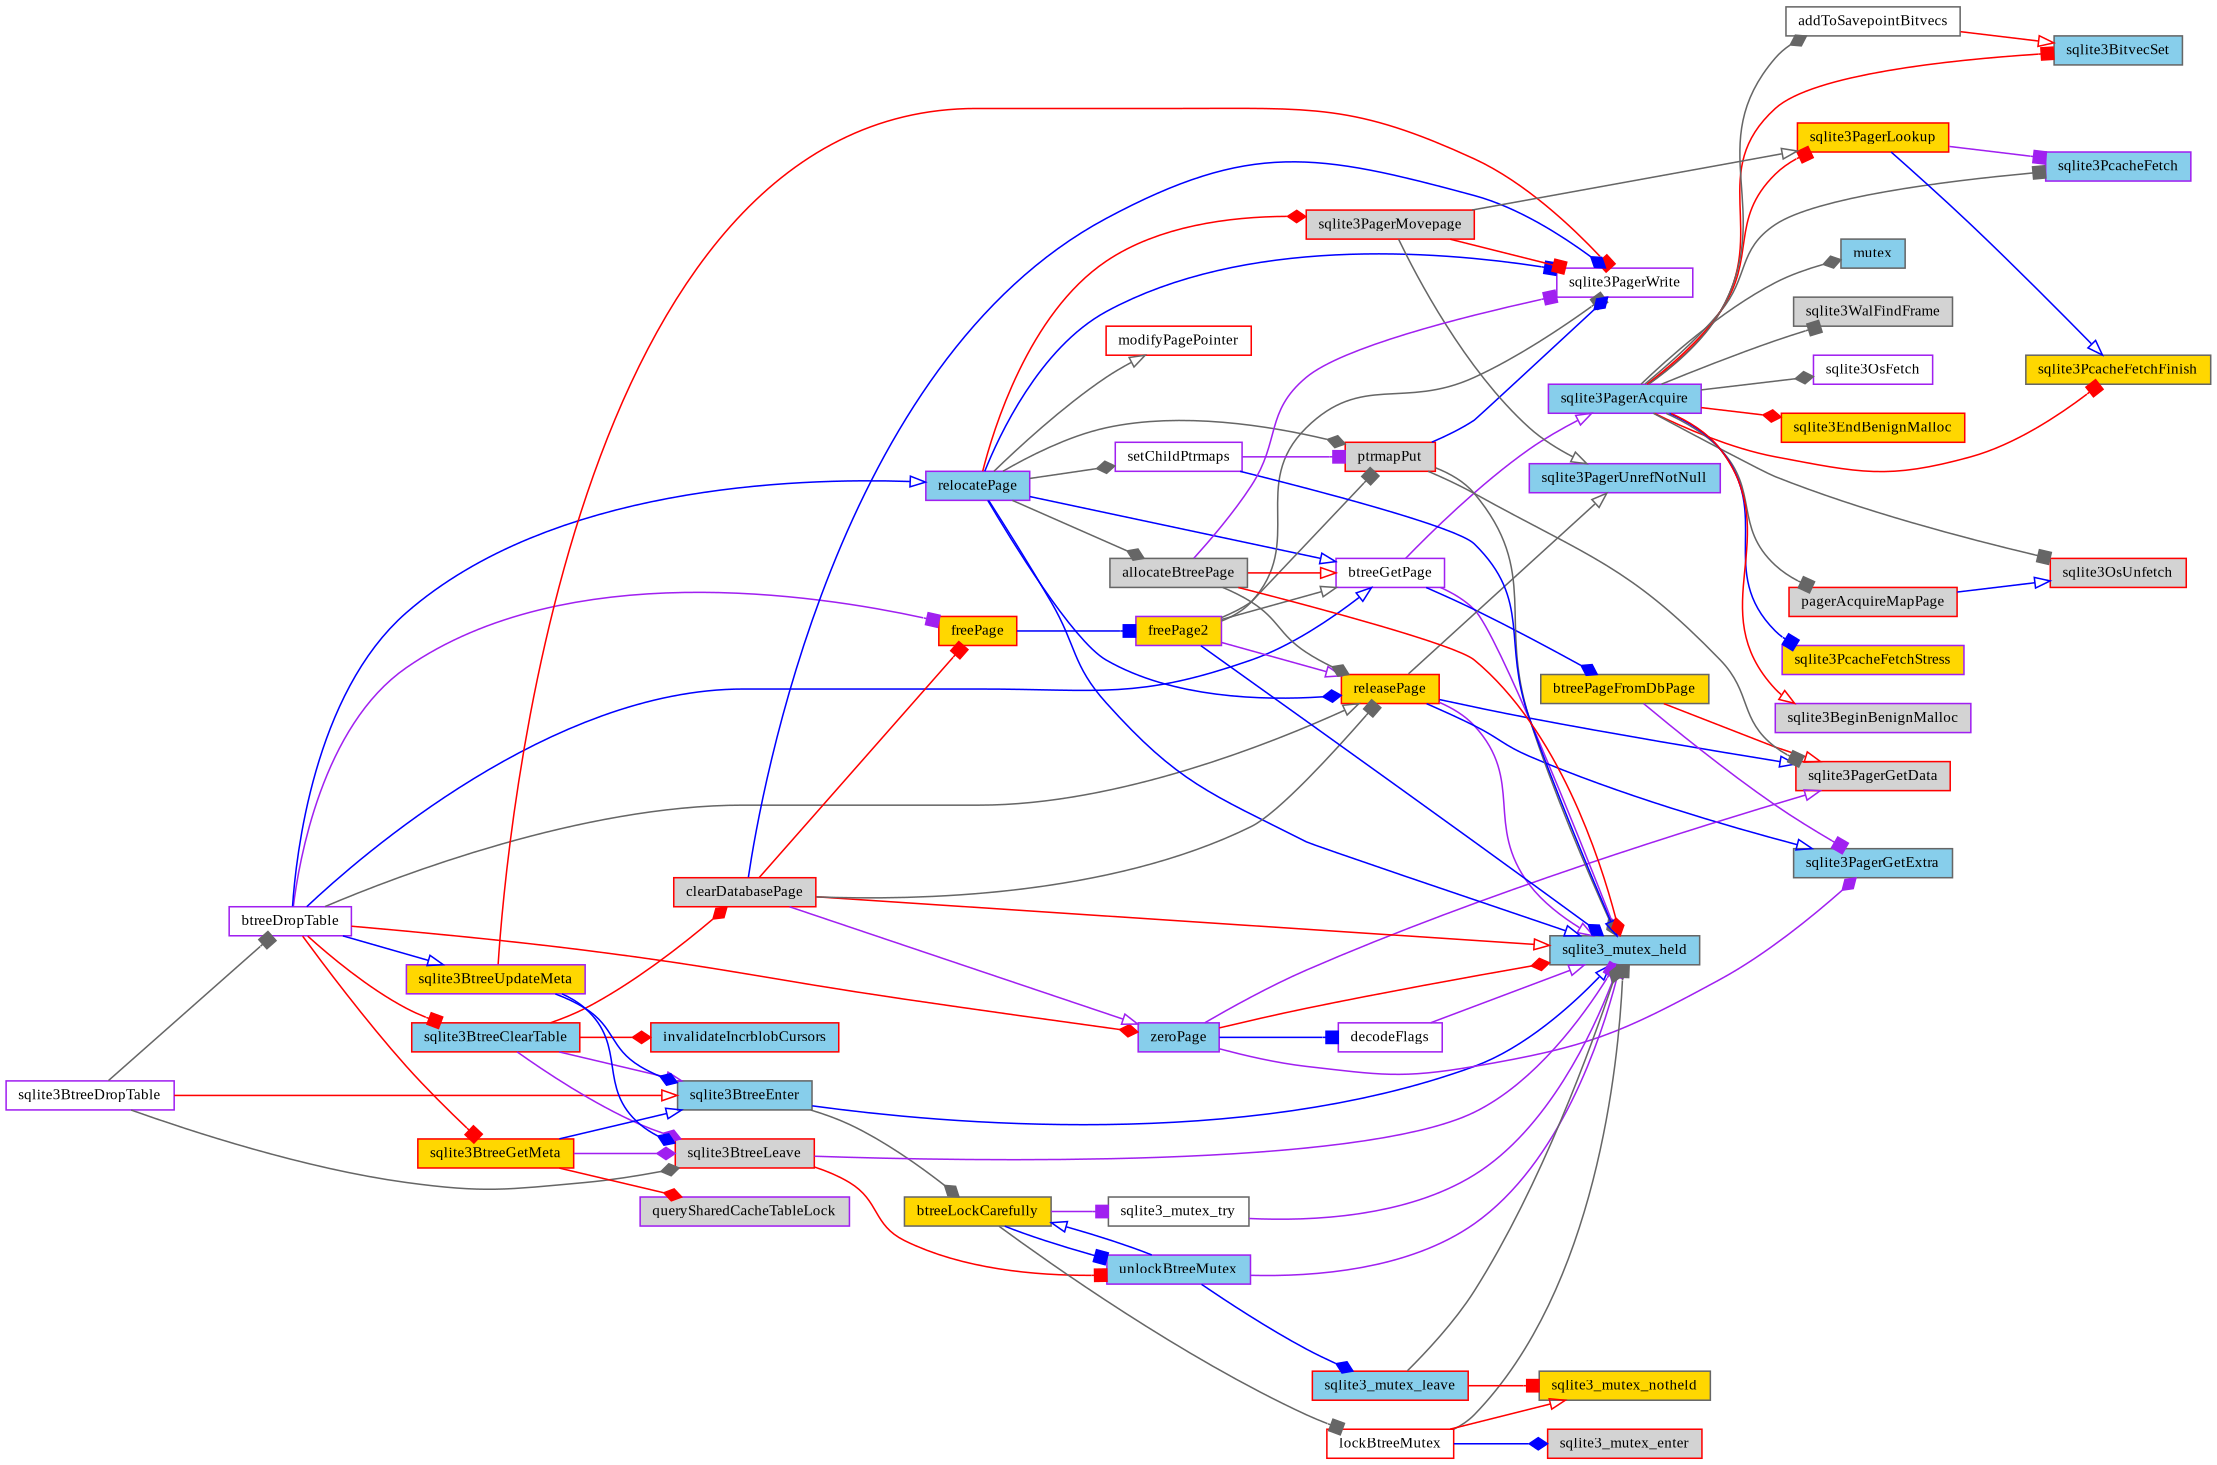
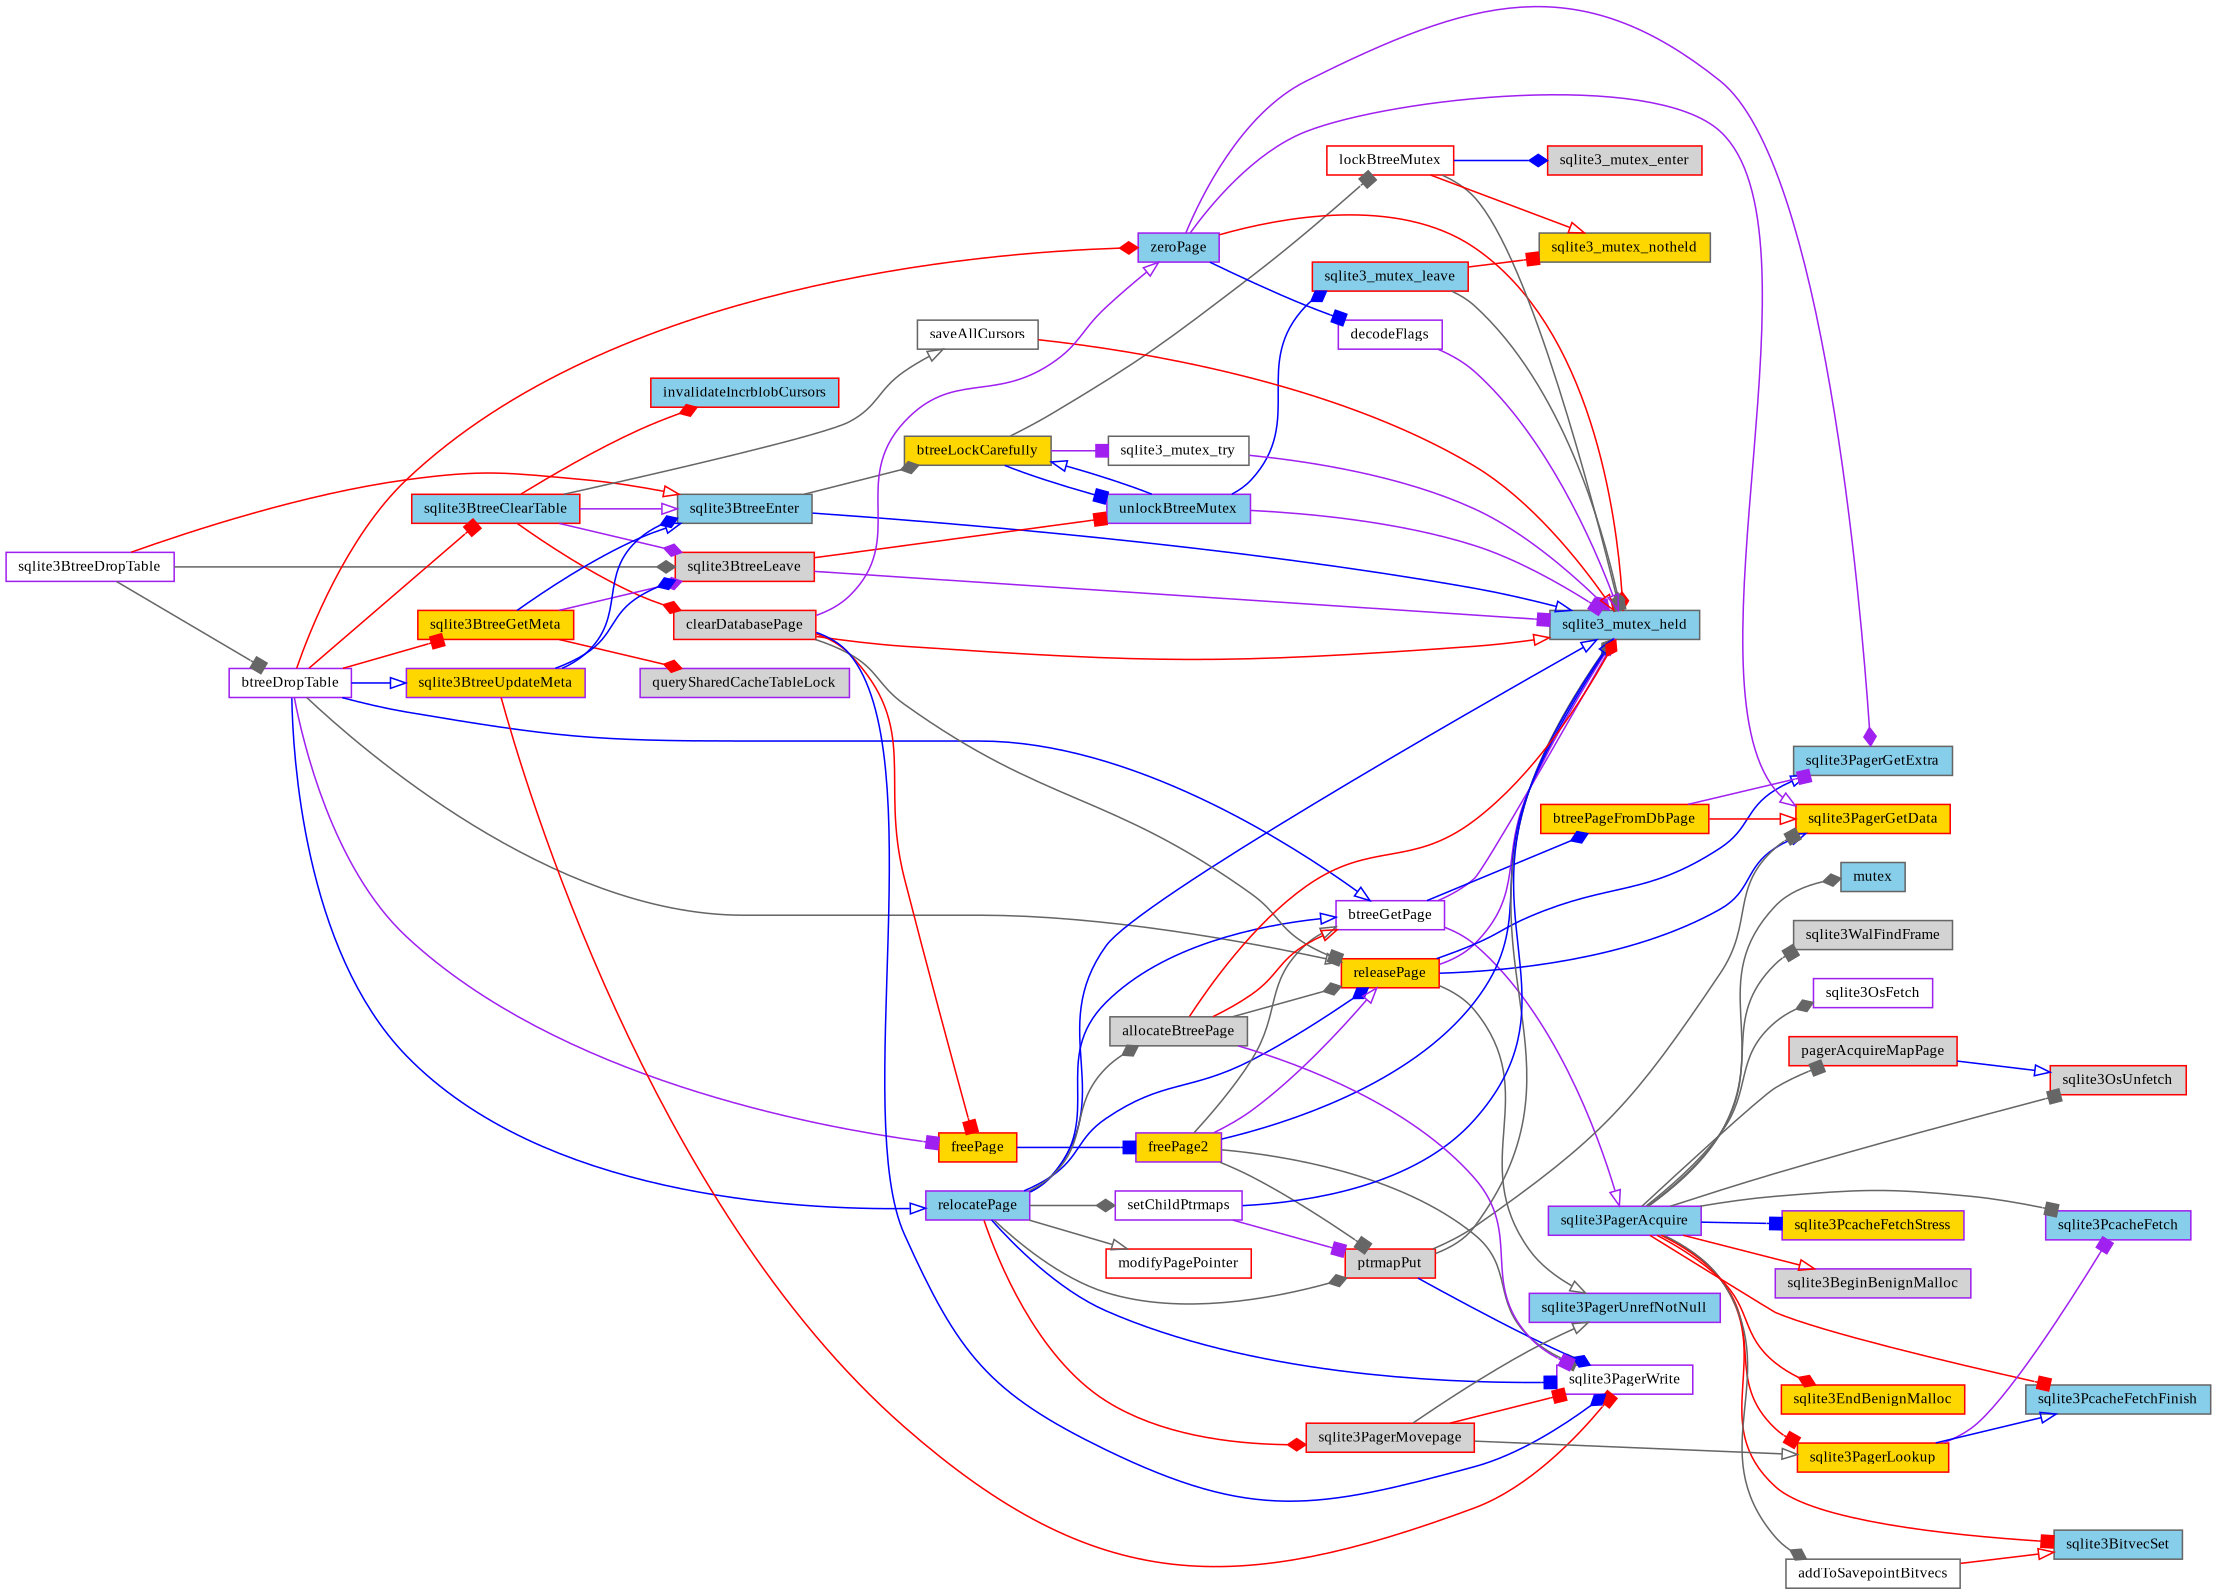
node "saveAllCursors": added
node "sqlite3PcacheFetchFinish": fillcolor gold -> skyblue
node "btreePageFromDbPage": color gray40 -> red
node "sqlite3PagerGetData": fillcolor lightgrey -> gold
